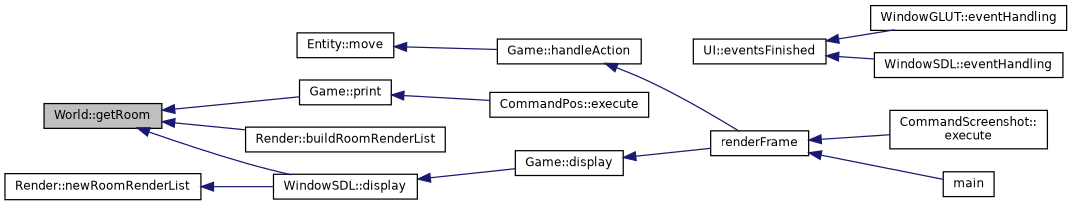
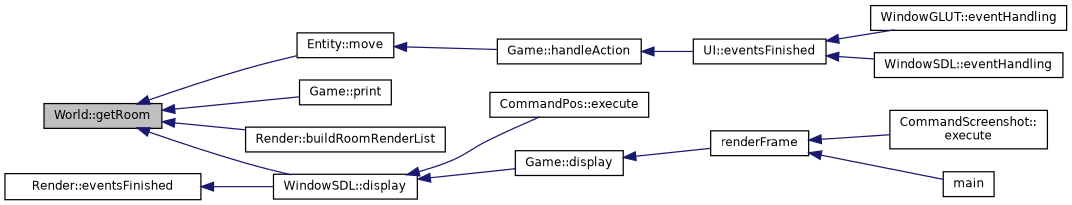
edge "Entity::move" -> "World::getRoom": added
edge "renderFrame" -> "Game::handleAction": now "UI::eventsFinished" -> "Game::handleAction"
edge "CommandPos::execute" -> "Game::print": now "CommandPos::execute" -> "WindowSDL::display"
node "Render::newRoomRenderList": label "Render::newRoomRenderList" -> "Render::eventsFinished"
